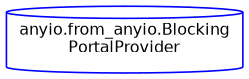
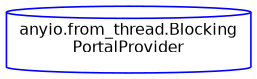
node "anyio.from_anyio.Blocking PortalProvider": label "anyio.from_anyio.Blocking PortalProvider" -> "anyio.from_thread.Blocking PortalProvider"
